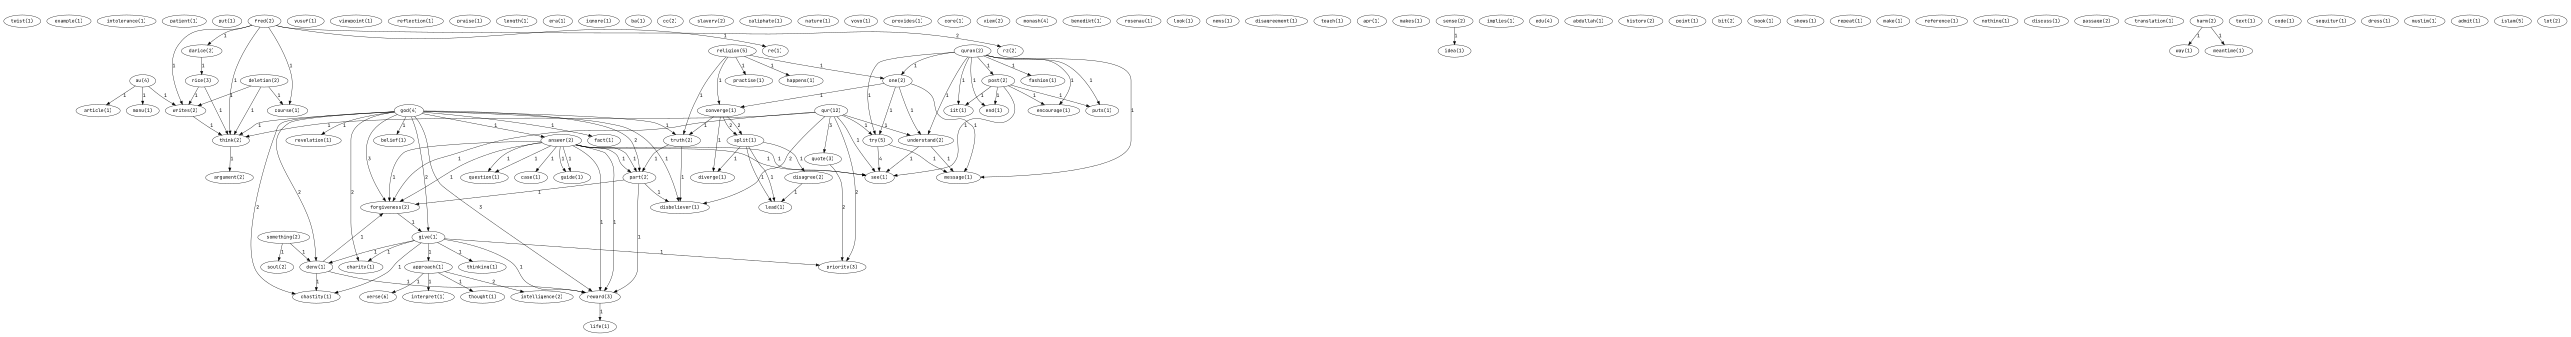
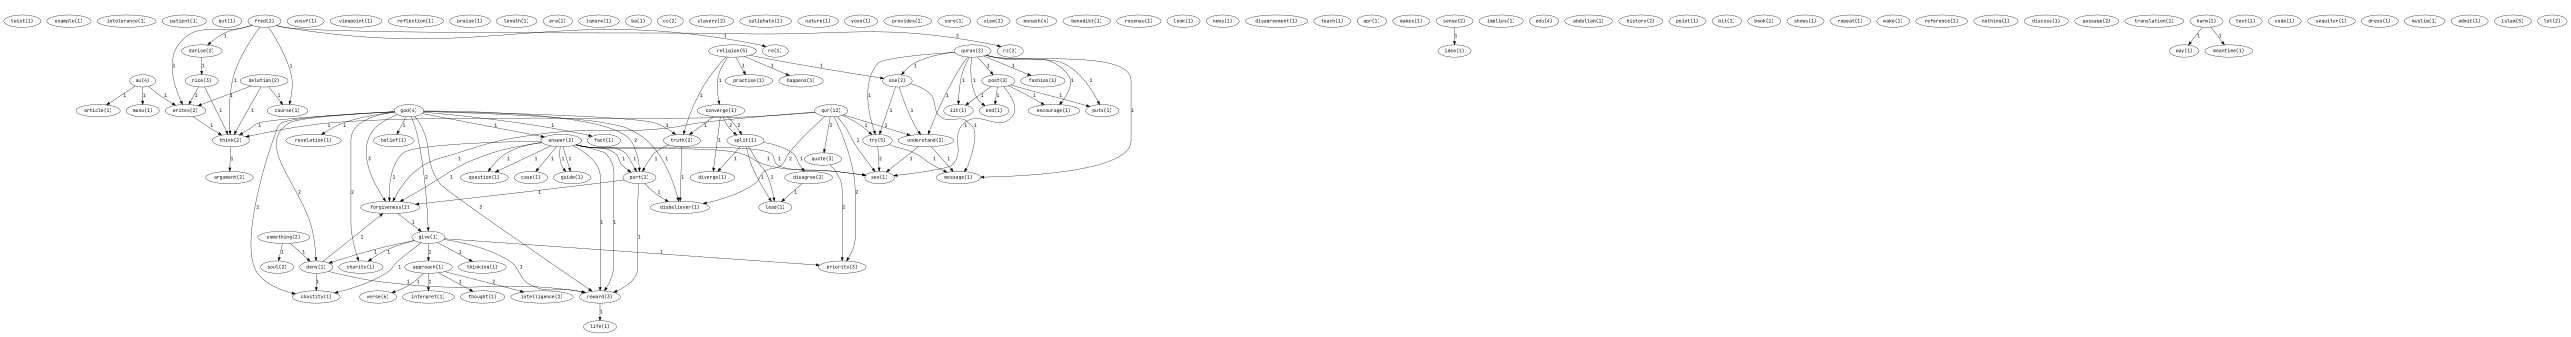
edge "one(2)" -> "converge(1)": removed, label "1"
edge "try(5)" -> "see(1)": label "4" -> "2"
